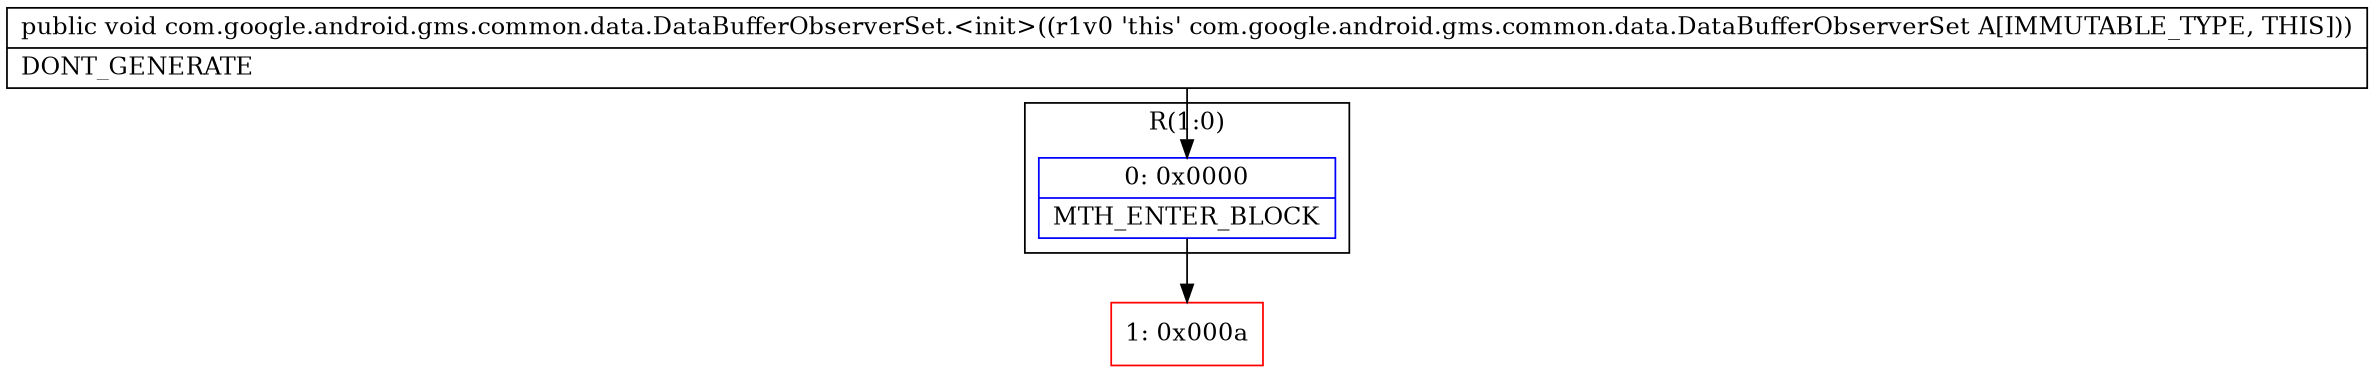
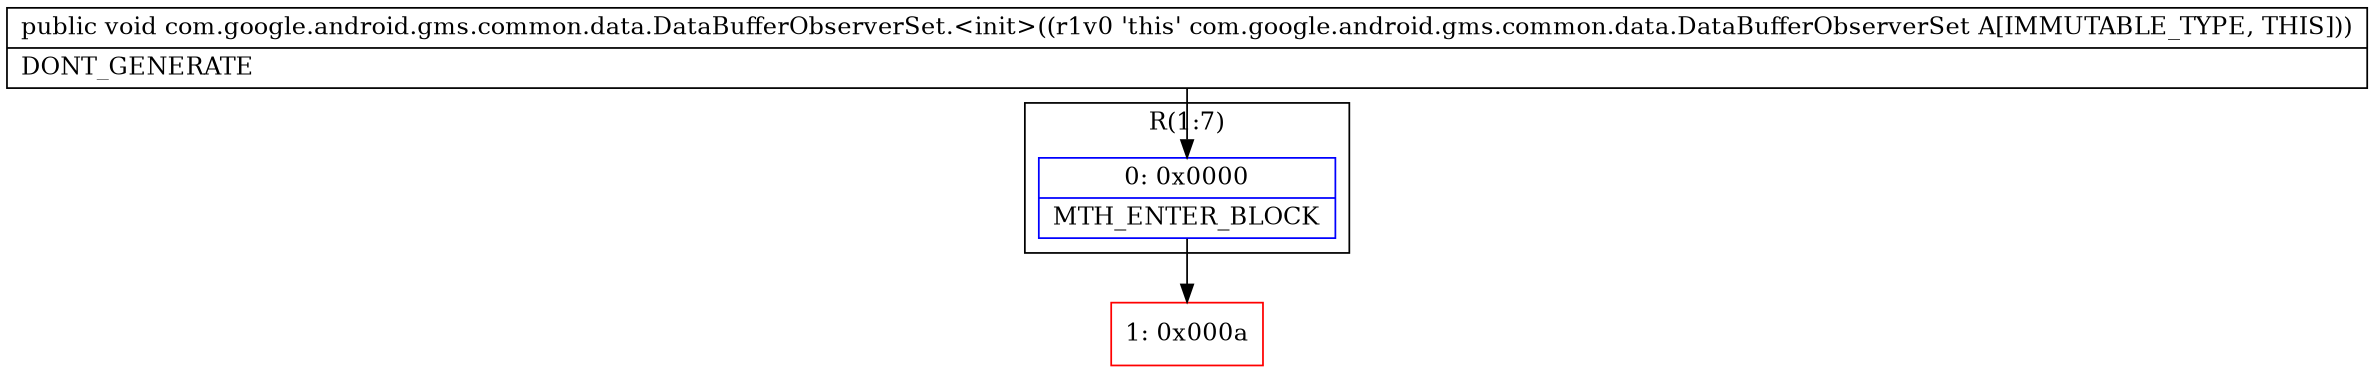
cluster "R(1:0)": label "R(1:0)" -> "R(1:7)"
